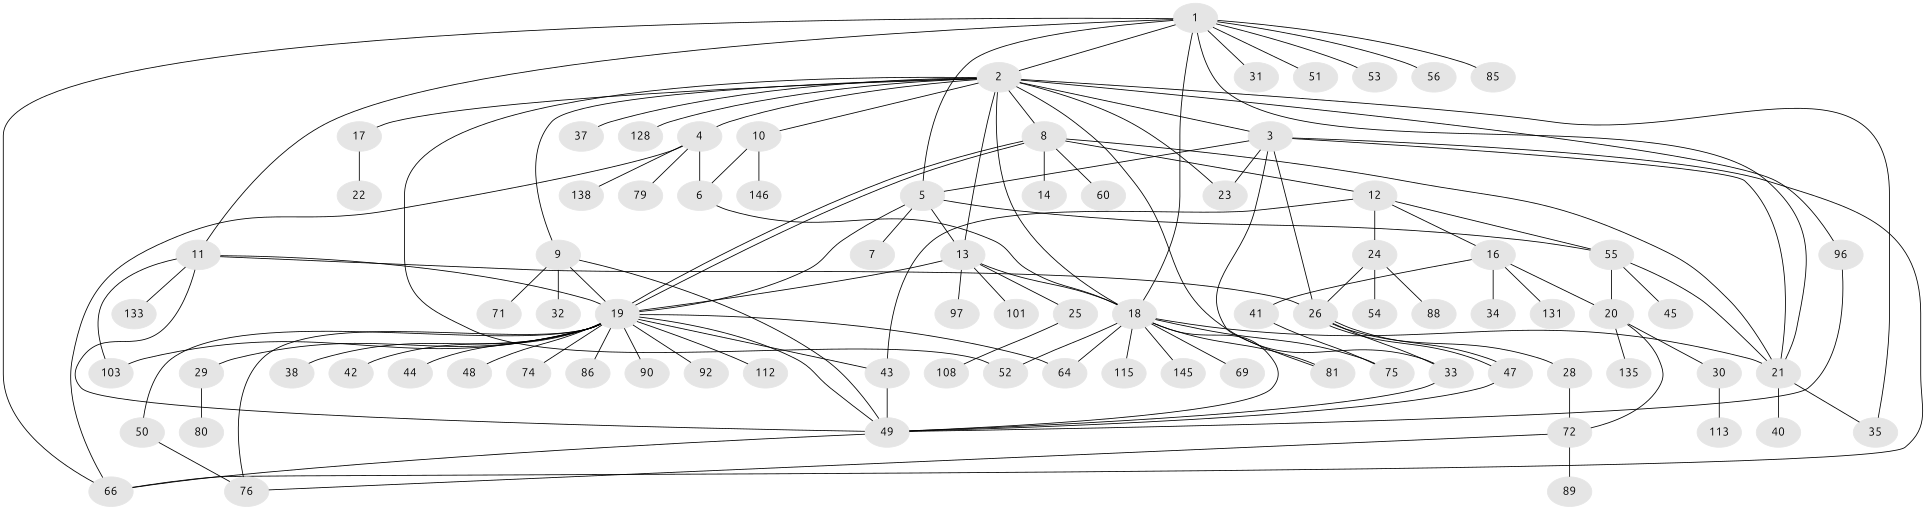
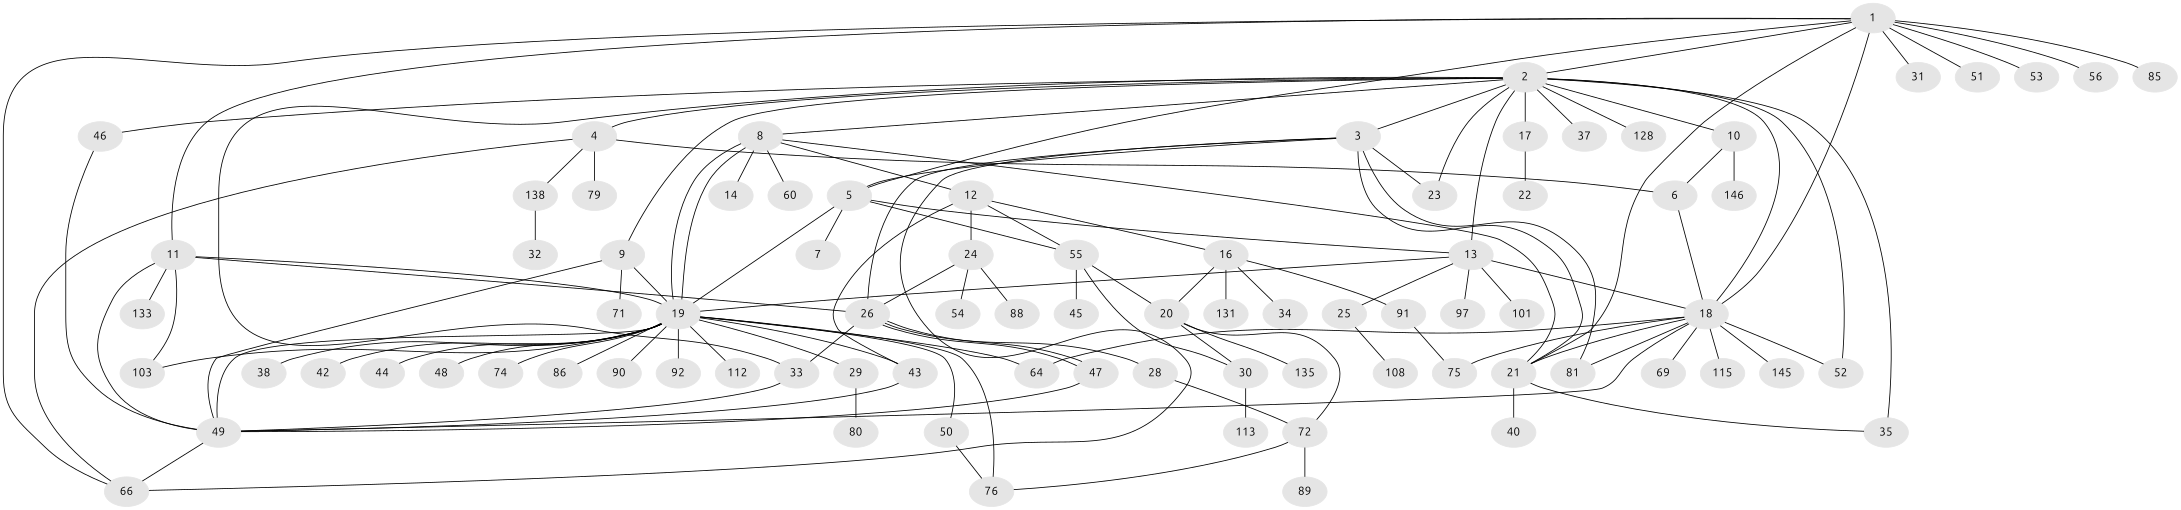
node "96": label "96" -> "46"
edge "9" -- "32": now "138" -- "32"
edge "55" -- "21": now "55" -- "30"
node "41": label "41" -> "91"
